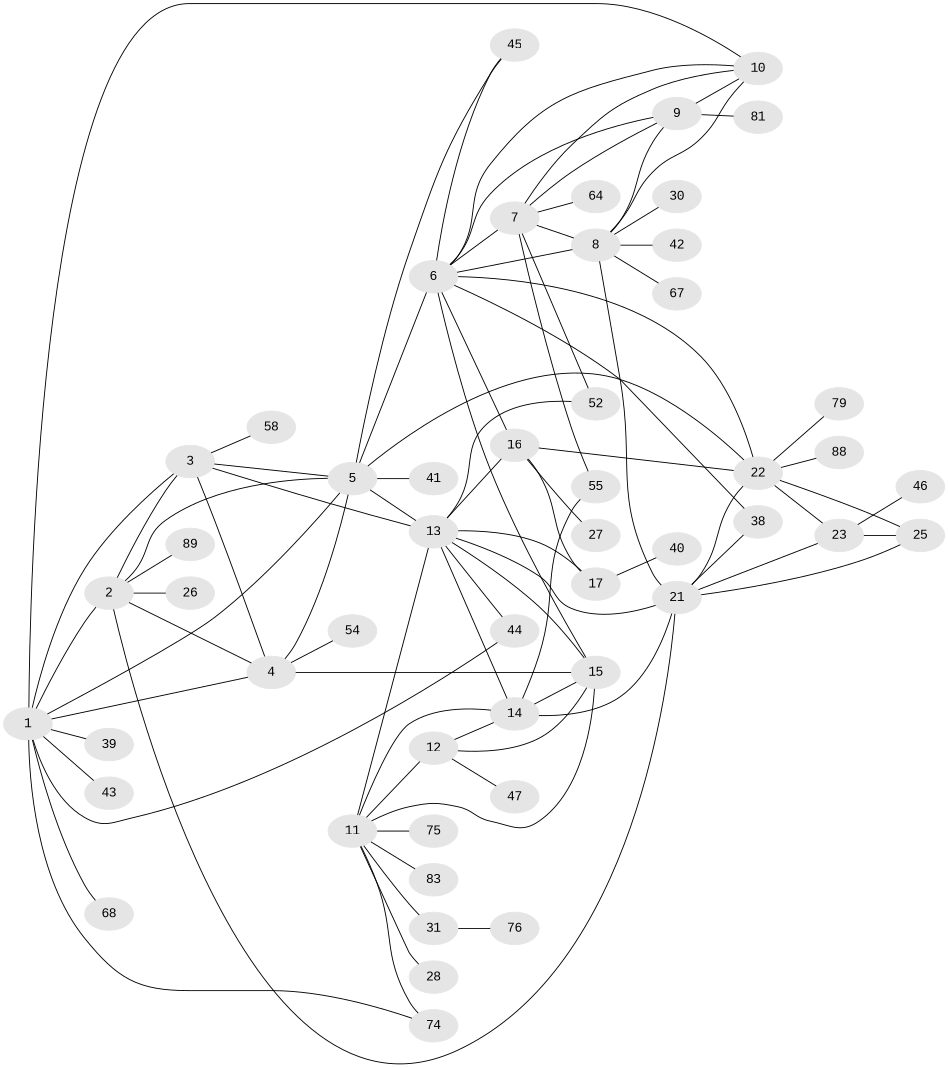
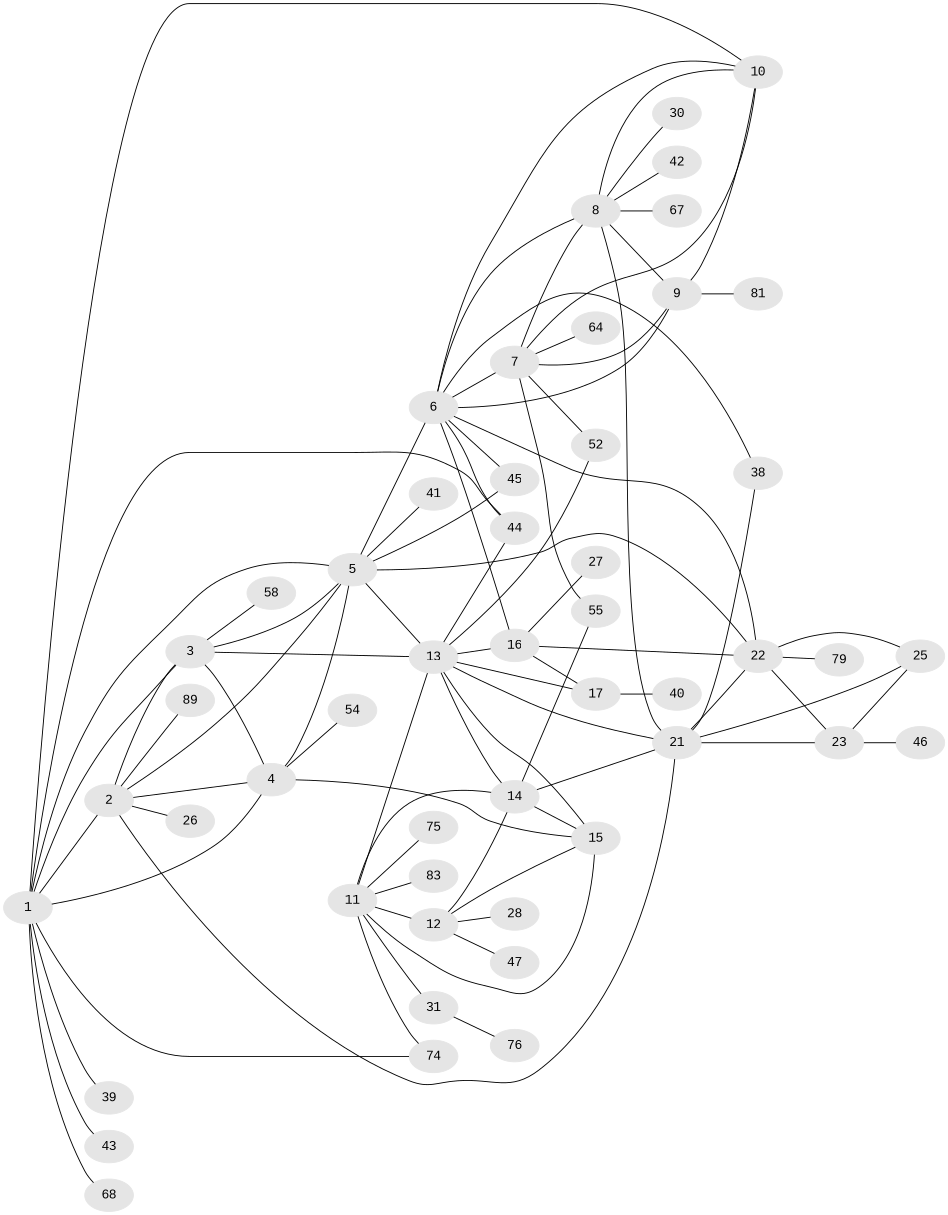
node "88": removed
edge "6" -- "15": now "6" -- "44"
edge "11" -- "28": now "12" -- "28"
